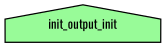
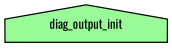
node "init_output_init": label "init_output_init" -> "diag_output_init"
